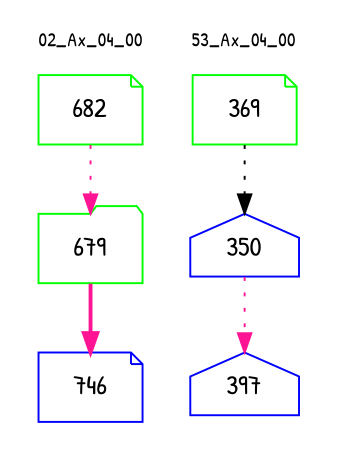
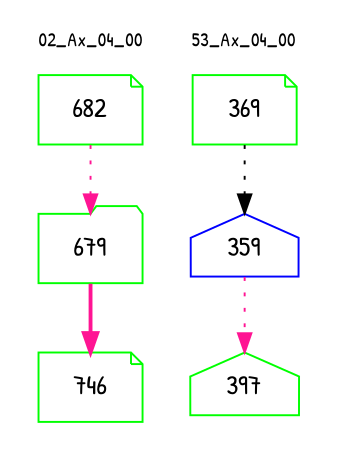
node "350": label "350" -> "359"
node "746": color blue -> green
node "397": color blue -> green
